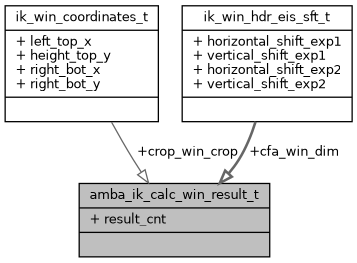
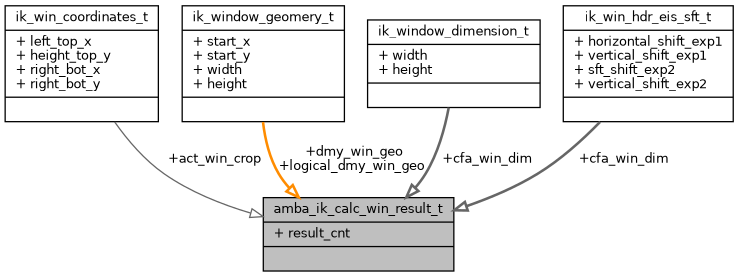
node "ik_window_geomery_t": added
node "ik_window_dimension_t": added
node "ik_win_hdr_eis_sft_t": text "+ horizontal_shift_exp2" -> "+ sft_shift_exp2"
edge "ik_win_coordinates_t" -> "amba_ik_calc_win_result_t": label " +crop_win_crop" -> " +act_win_crop"
